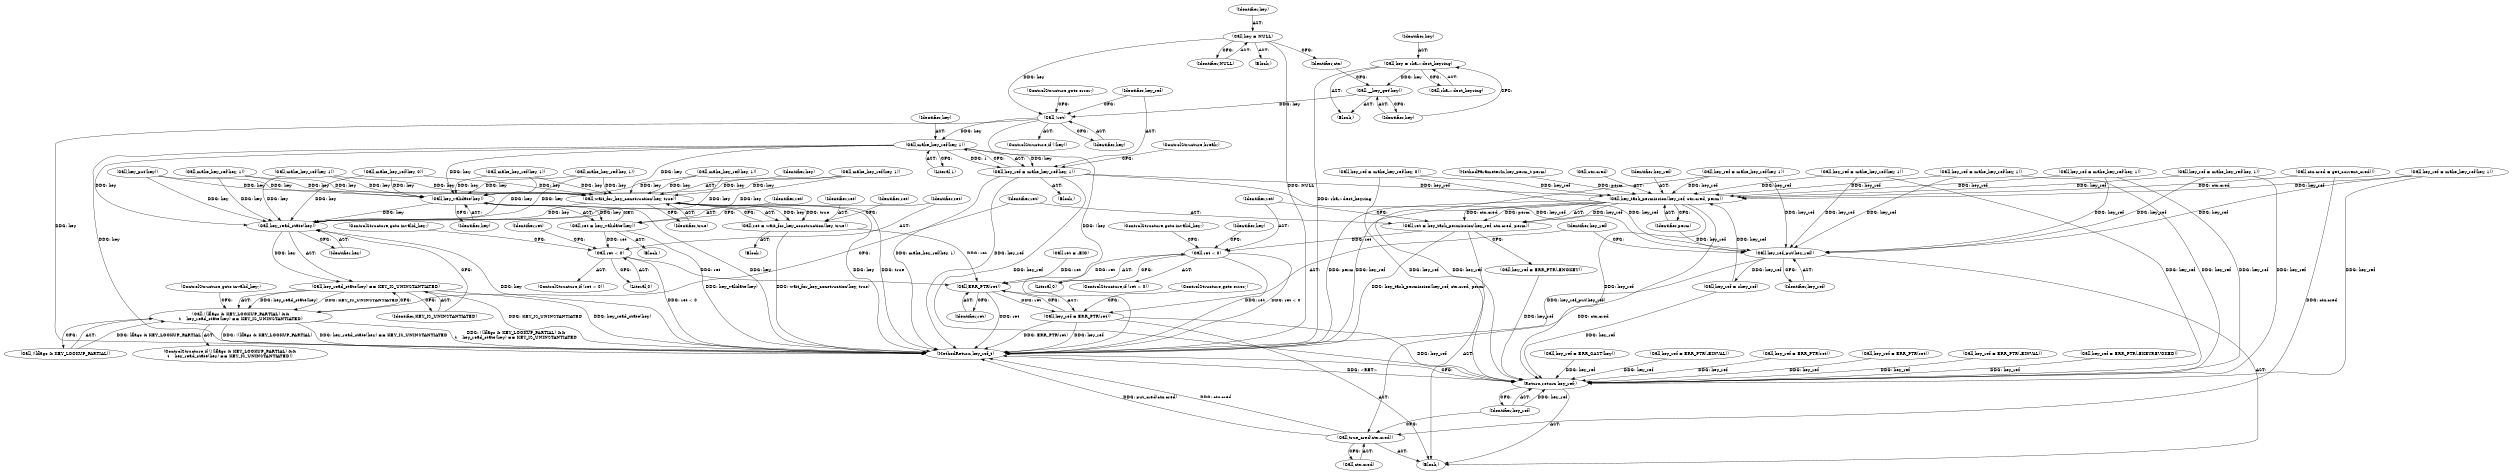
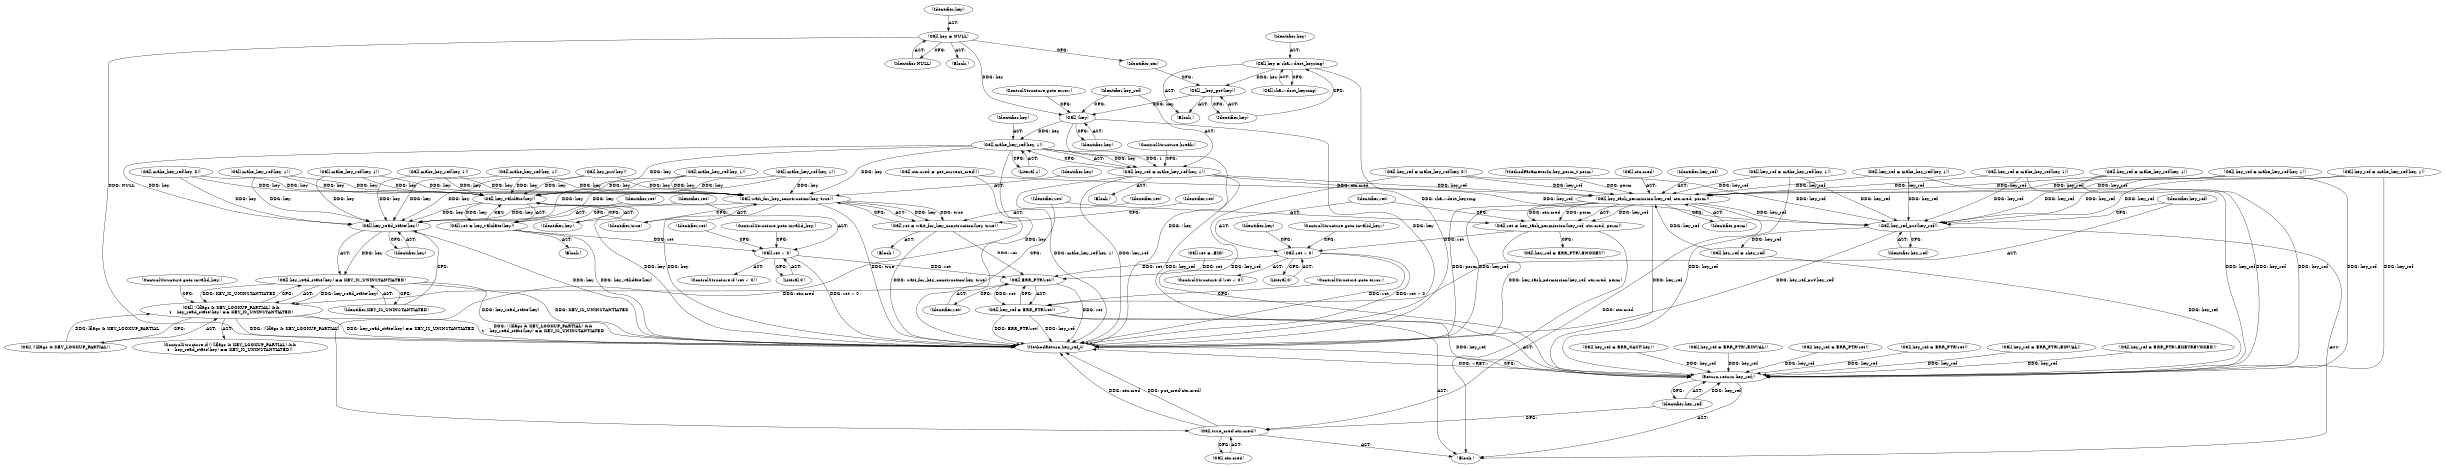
node "(Call,!ret)": label "(Call,!ret)" -> "(Call,!key)"
node "(ControlStructure,if (!key))": removed
edge "(Identifier,perm)" -> "(Call,key_ref_put(key_ref))": now "(Call,key_task_permission(key_ref, ctx.cred, perm))" -> "(Call,key_ref_put(key_ref))"
edge "(Call,key_ref = ERR_PTR(-ENOKEY))" -> "(Return,return key_ref;)": removed, label "DDG: key_ref"
